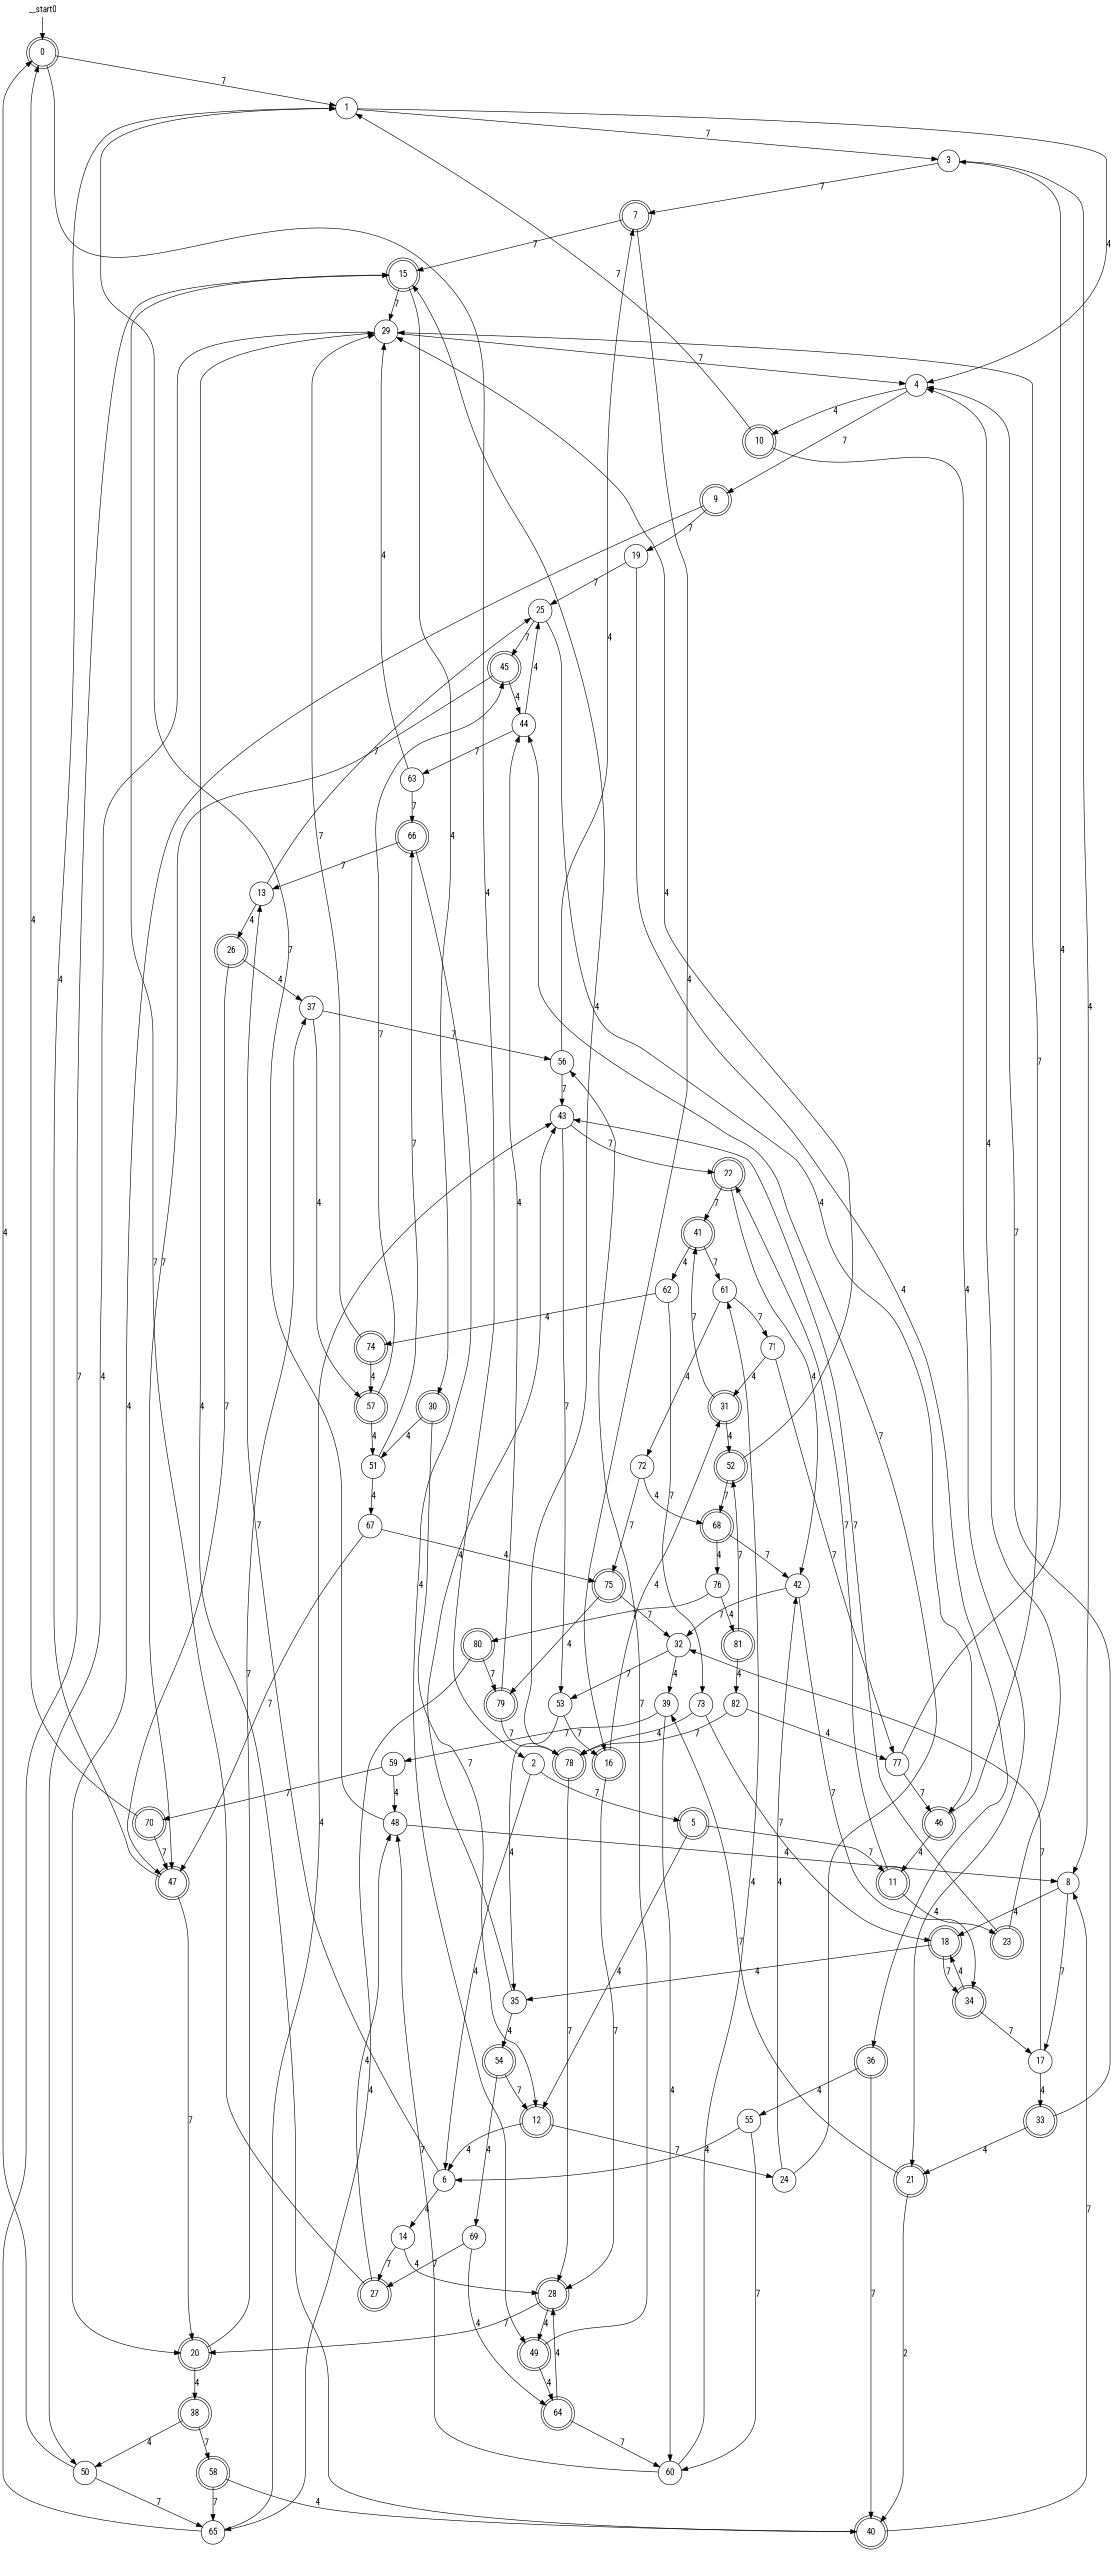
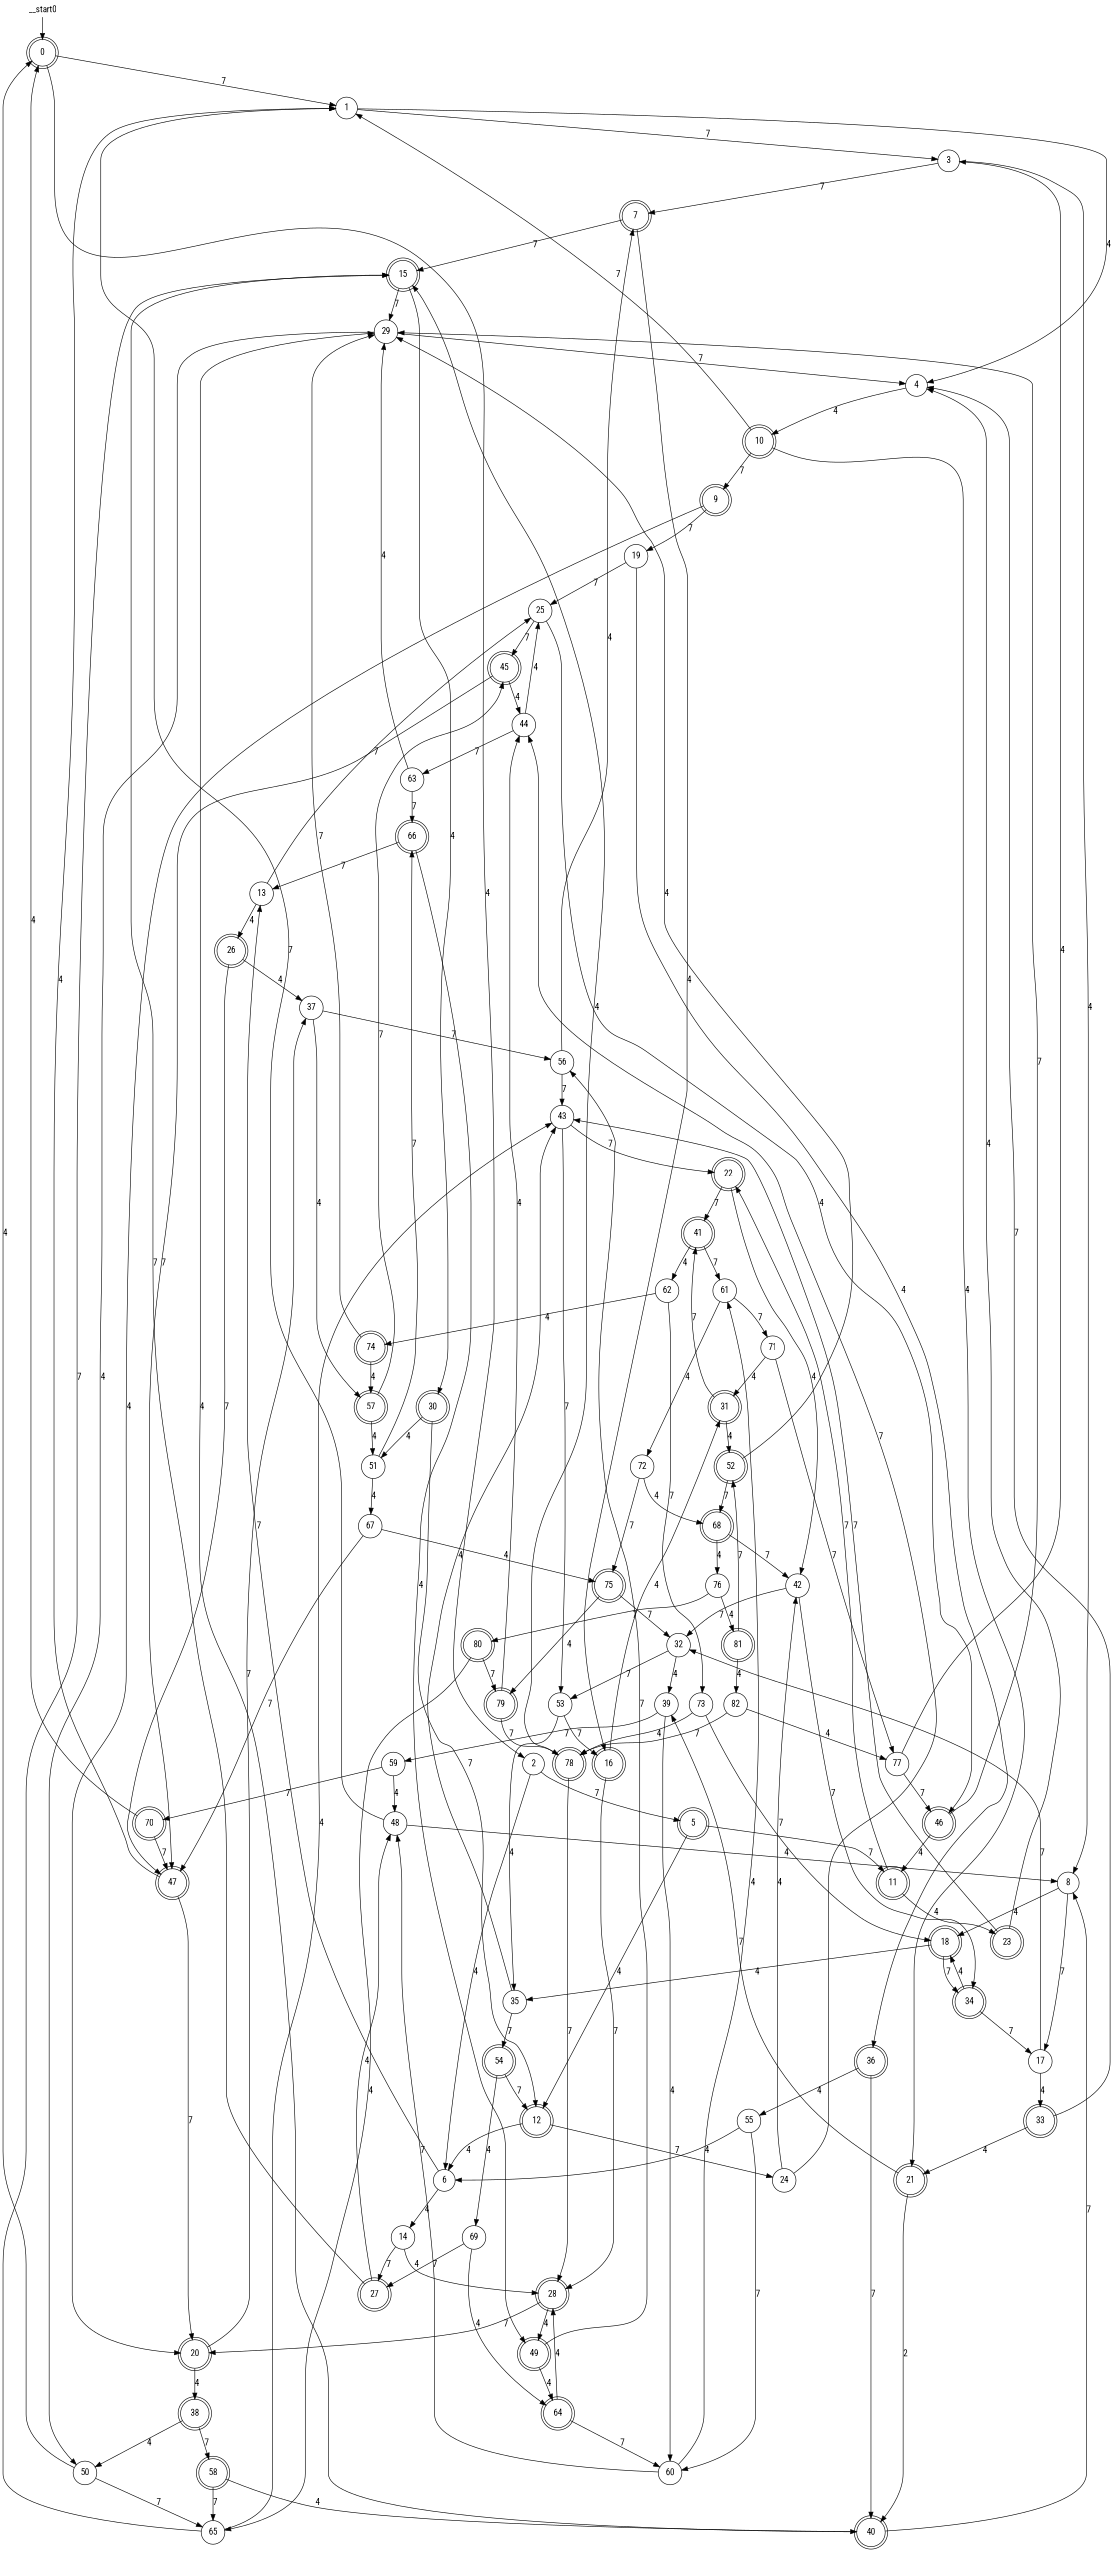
edge "4" -> "9": now "10" -> "9"
edge "35" -> "54": label "4" -> "7"
